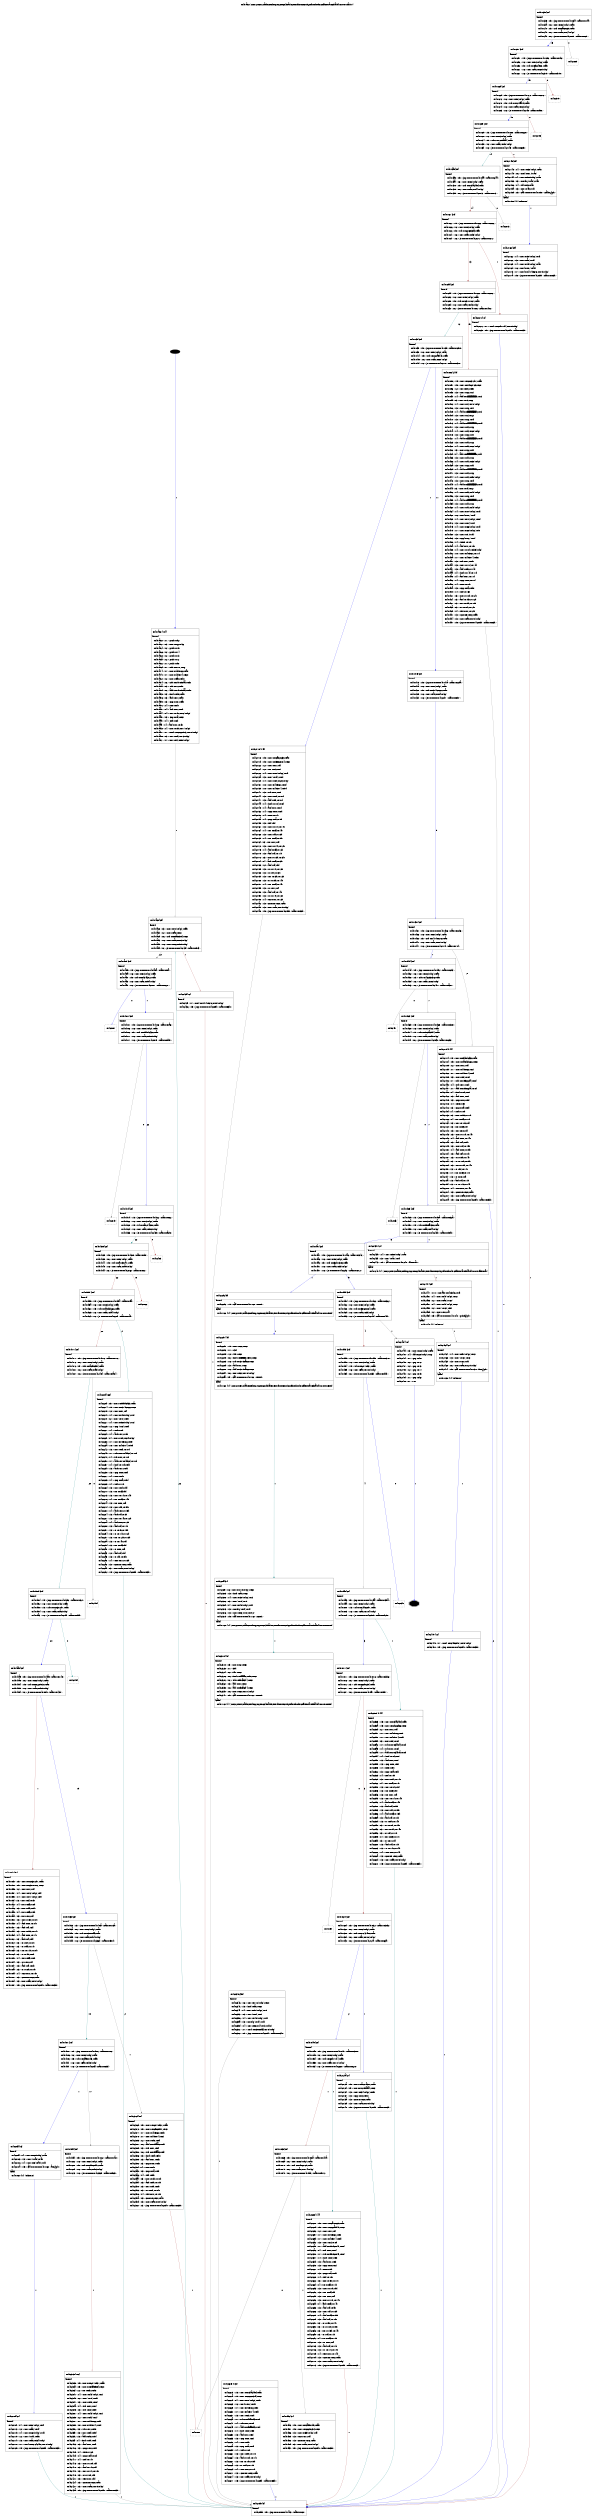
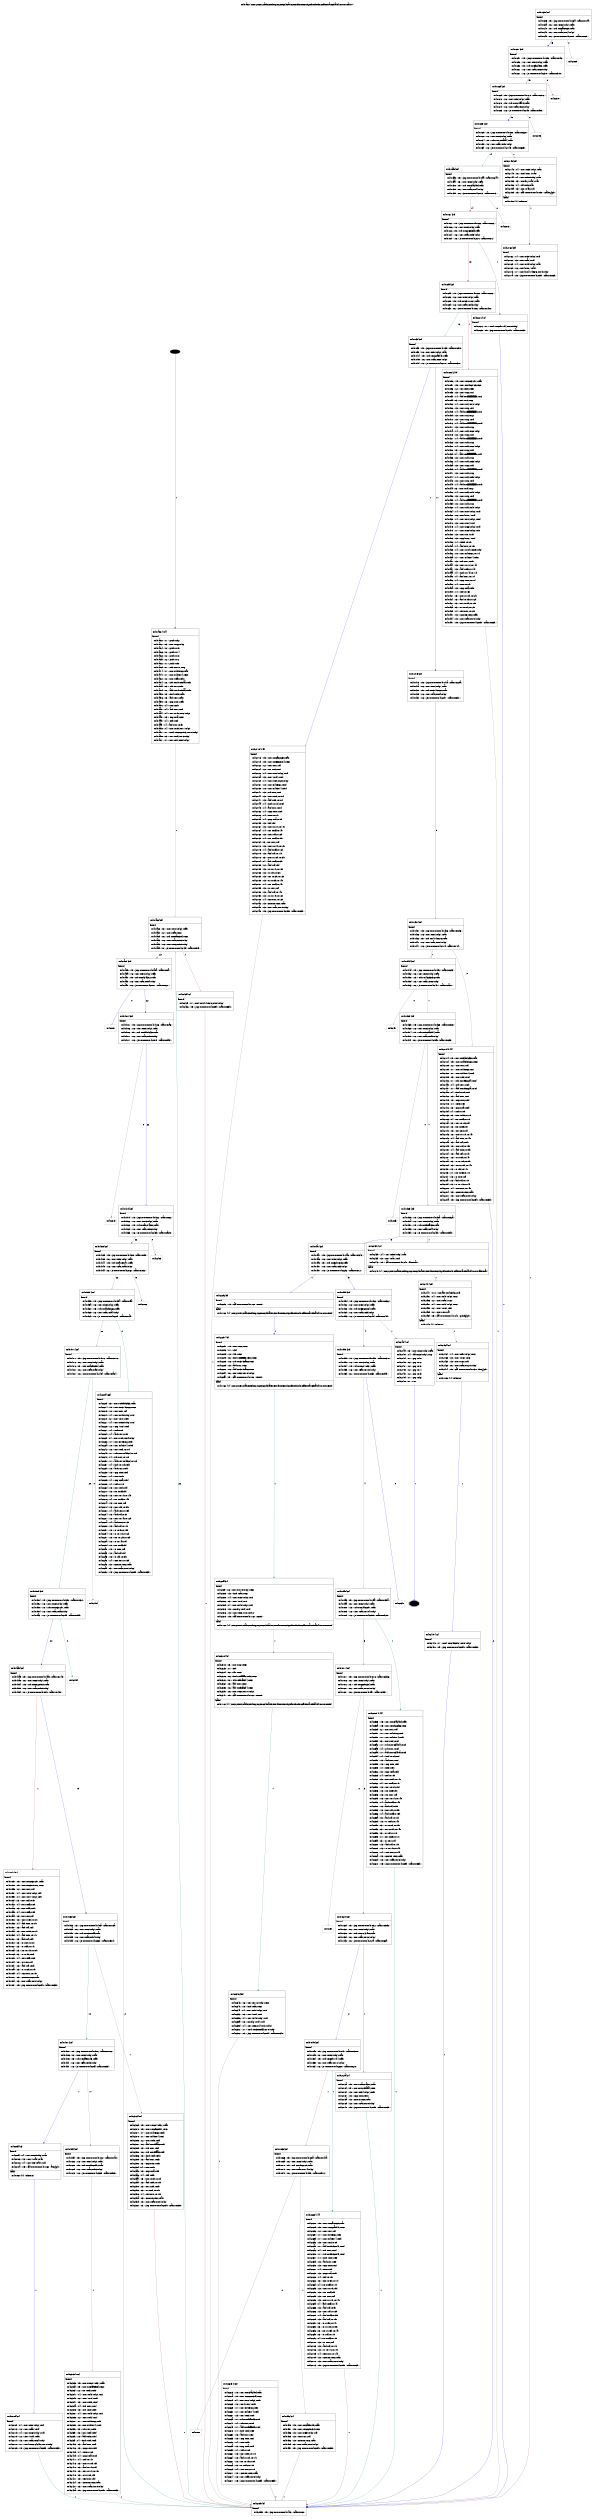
edge "0x401cdd [28]" -> "0x401eec [240]": label " 15" -> " 1"
edge "0x401ae5 [28]" -> "0x401b01 [28]": label " 7" -> " 22"
edge "0x40231e [40]" -> "0x402346 [39]": added, label "1"
edge "0x40236d [88]" -> "0x401e81": now "0x40236d [88]" -> "0x40289b [5]"
edge "0x401fdc [27]" -> "0x40289b [5]": added, label "1"
